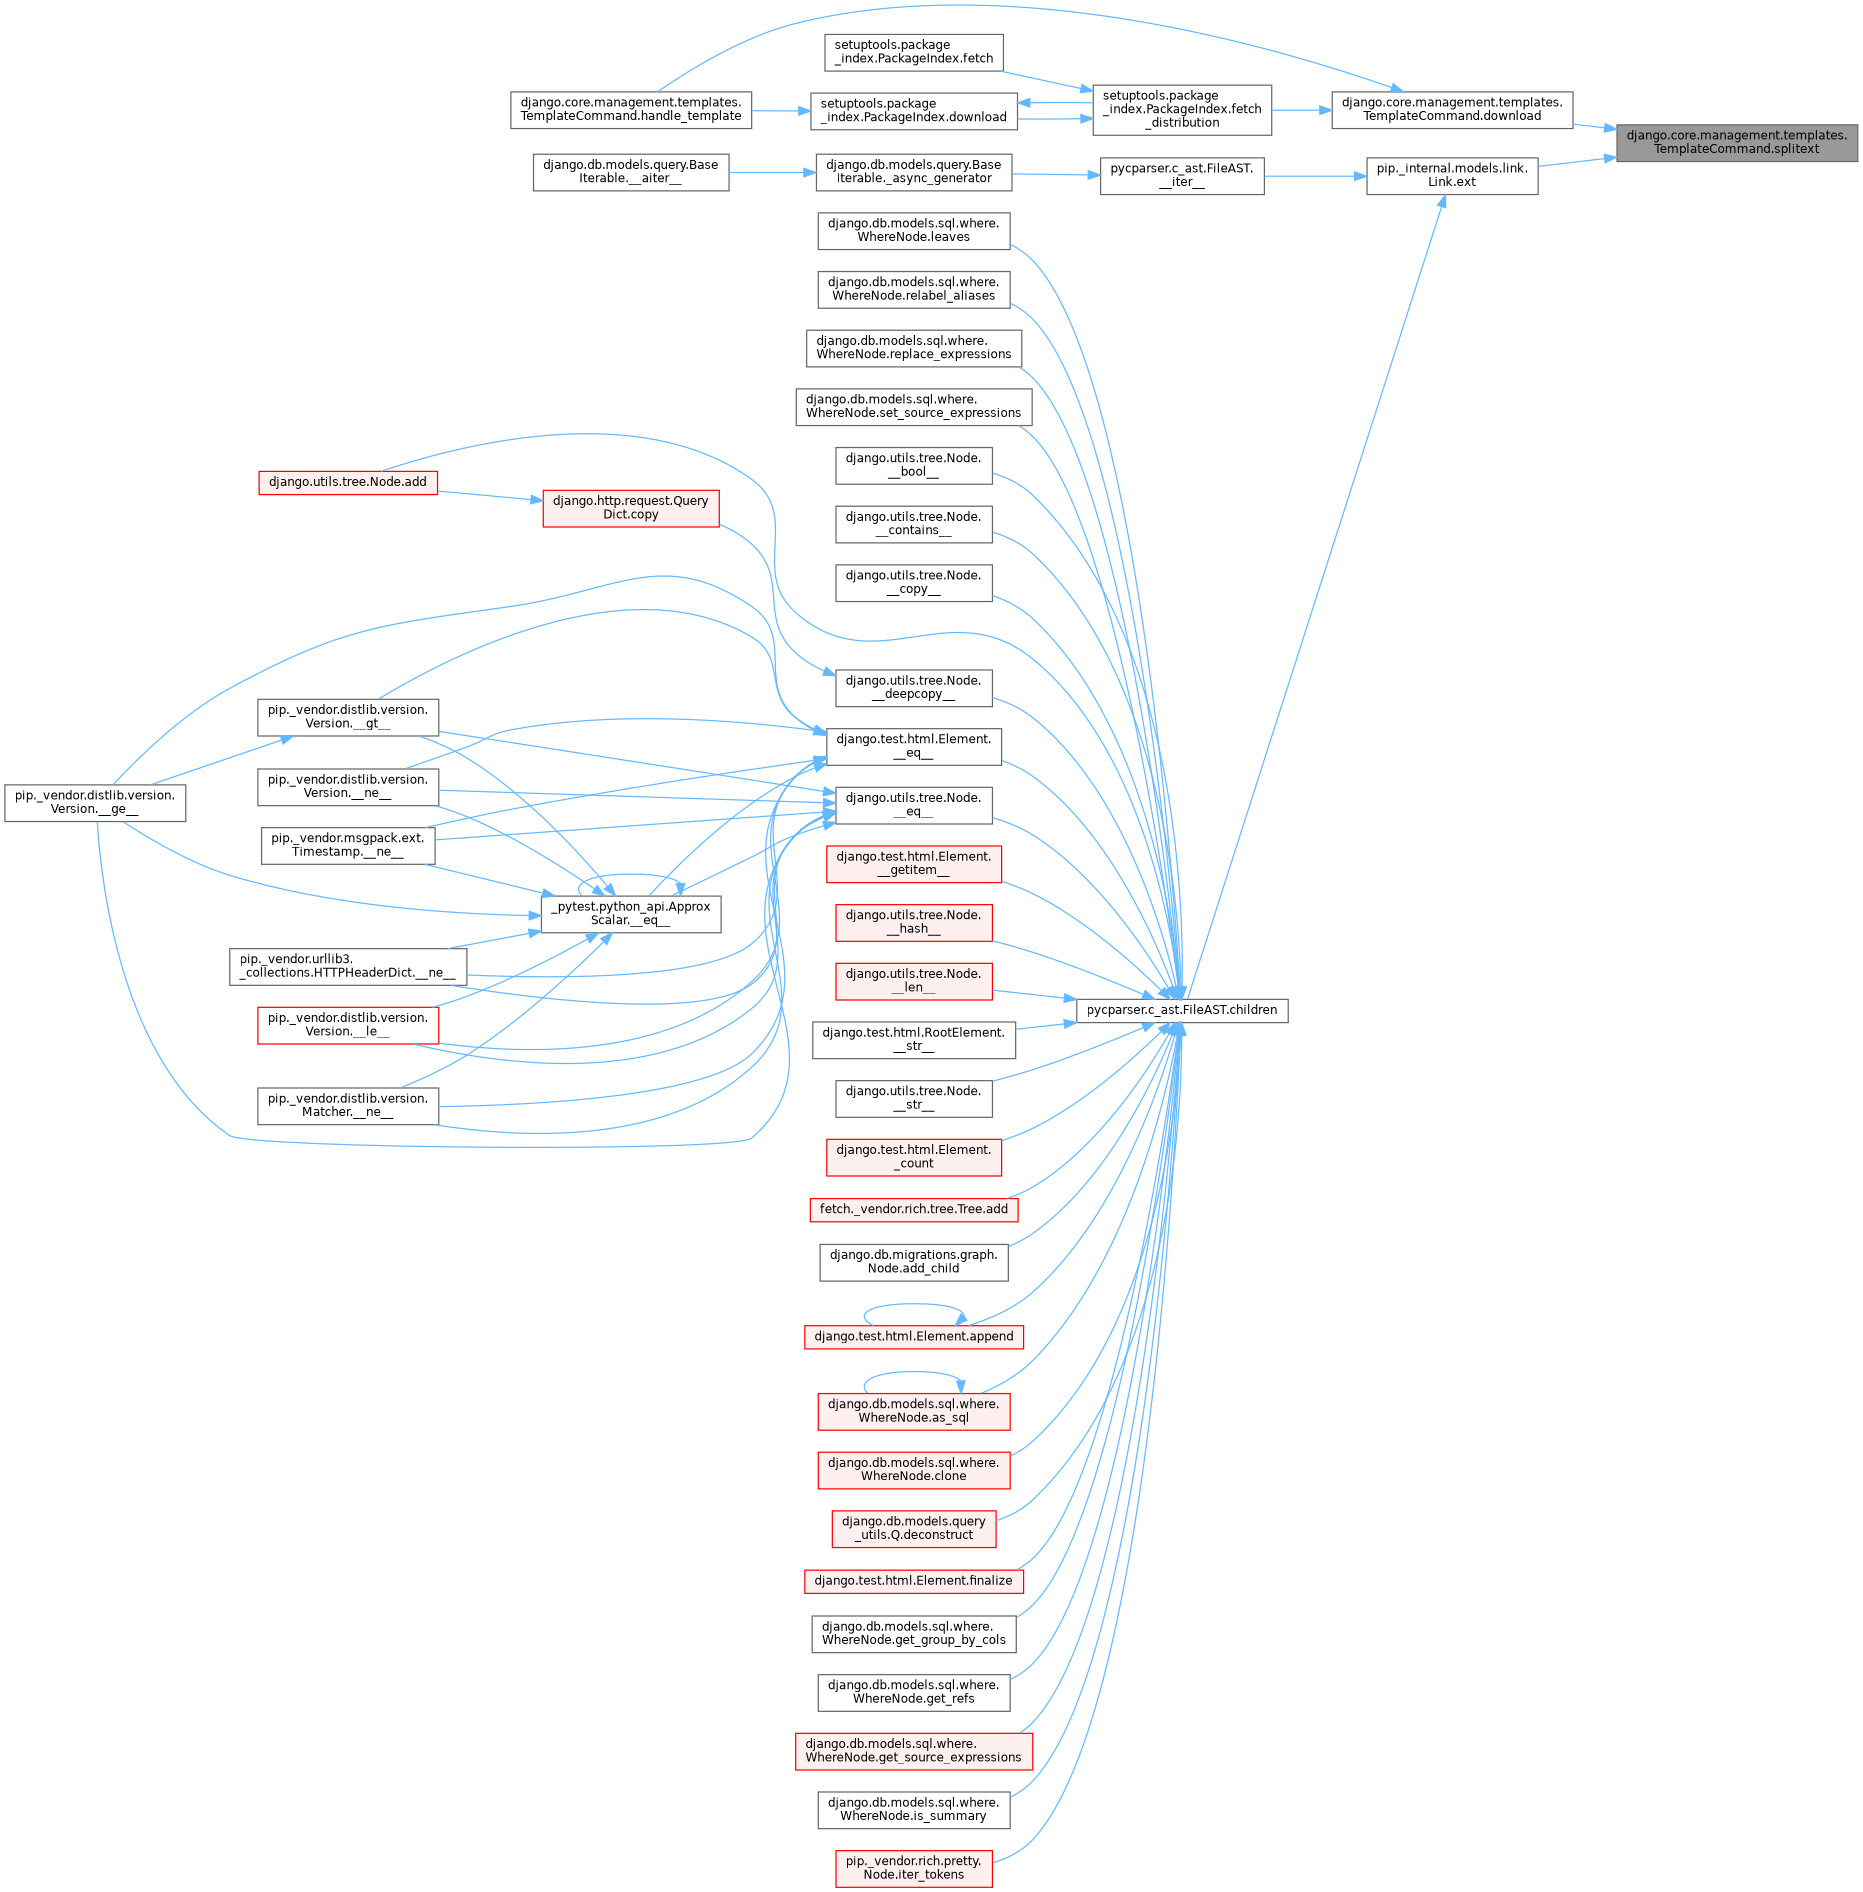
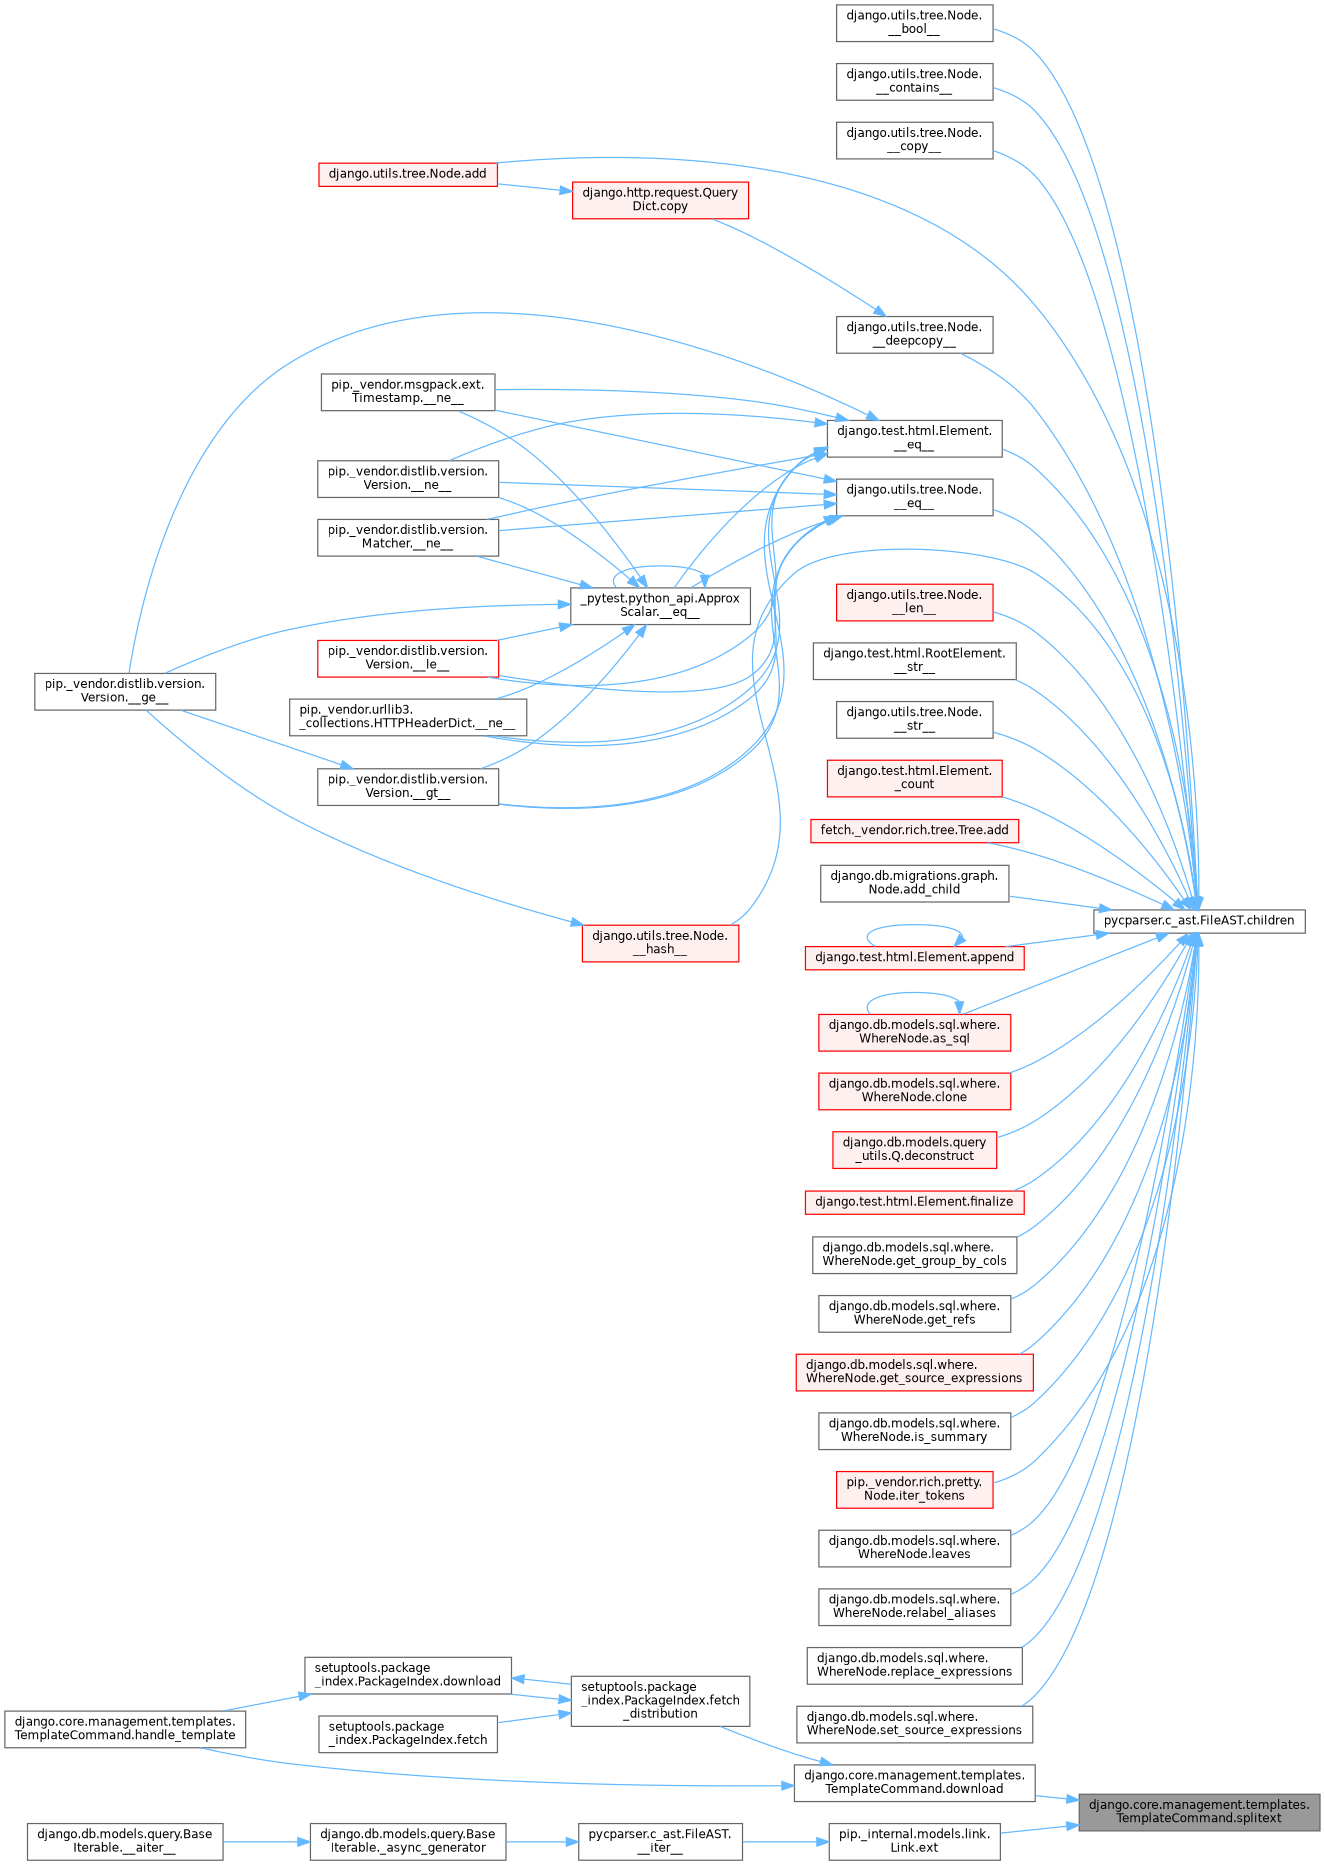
edge "pycparser.c_ast.FileAST.children" -> "pip._internal.models.link. Link.ext": removed
node "django.test.html.Element. __getitem__": removed
edge "pip._vendor.distlib.version. Version.__ge__" -> "django.utils.tree.Node. __eq__": now "pip._vendor.distlib.version. Version.__ge__" -> "django.utils.tree.Node. __hash__"
